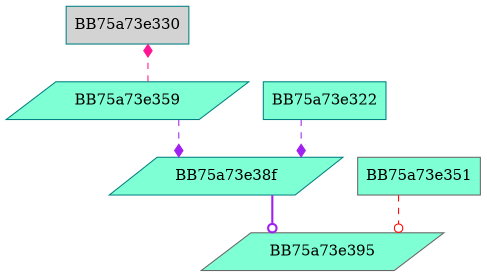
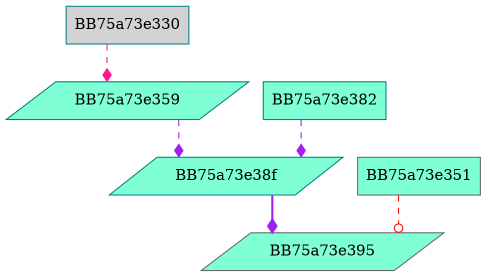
edge "BB75a73e359" -> "BB75a73e330": reversed
node "BB75a73e322": label "BB75a73e322" -> "BB75a73e382"
edge "BB75a73e38f" -> "BB75a73e395": arrowhead odot -> diamond
